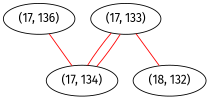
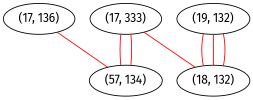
node "(17, 133)": label "(17, 133)" -> "(17, 333)"
node "(19, 132)": added
node "(17, 134)": label "(17, 134)" -> "(57, 134)"
